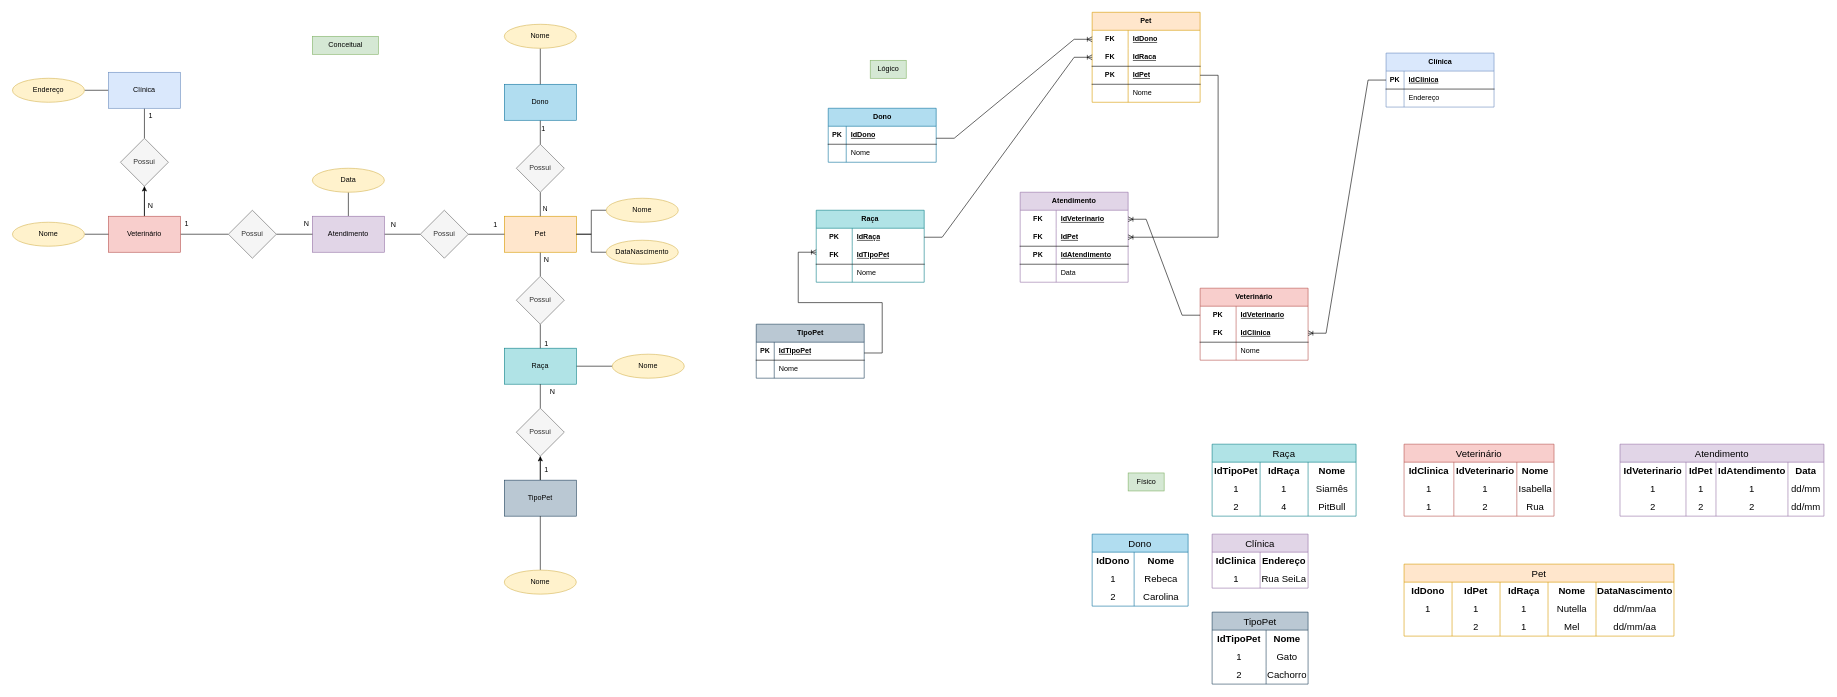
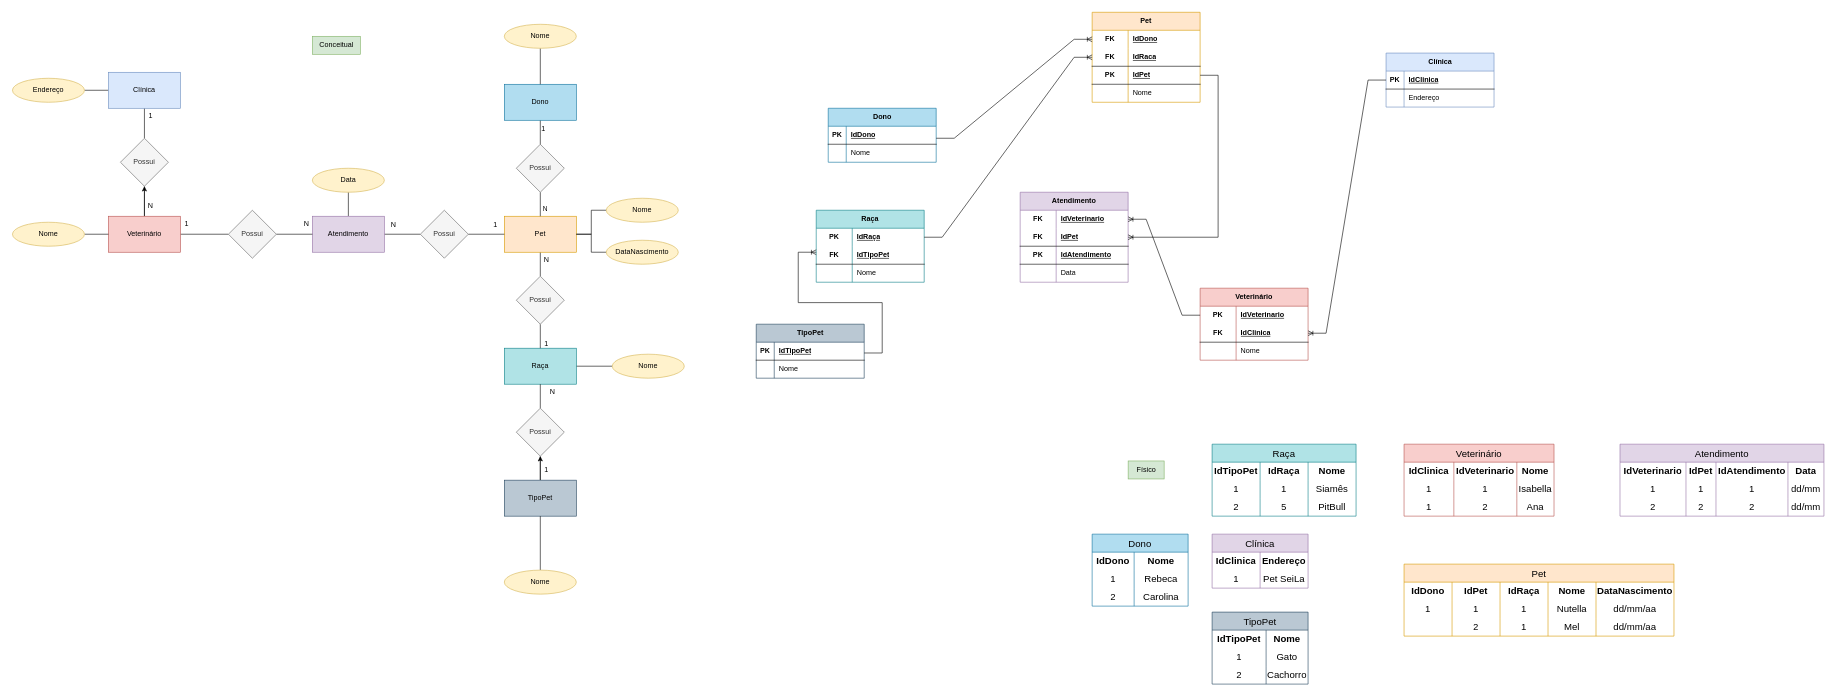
node "Conceitual": size 66x18 -> 48x18
node "Lógico": removed
node "Físico": moved (1146, 482) -> (1146, 470)
node "4": label "4" -> "5"
node "Rua": label "Rua" -> "Ana"
node "Rua SeiLa": label "Rua SeiLa" -> "Pet SeiLa"
